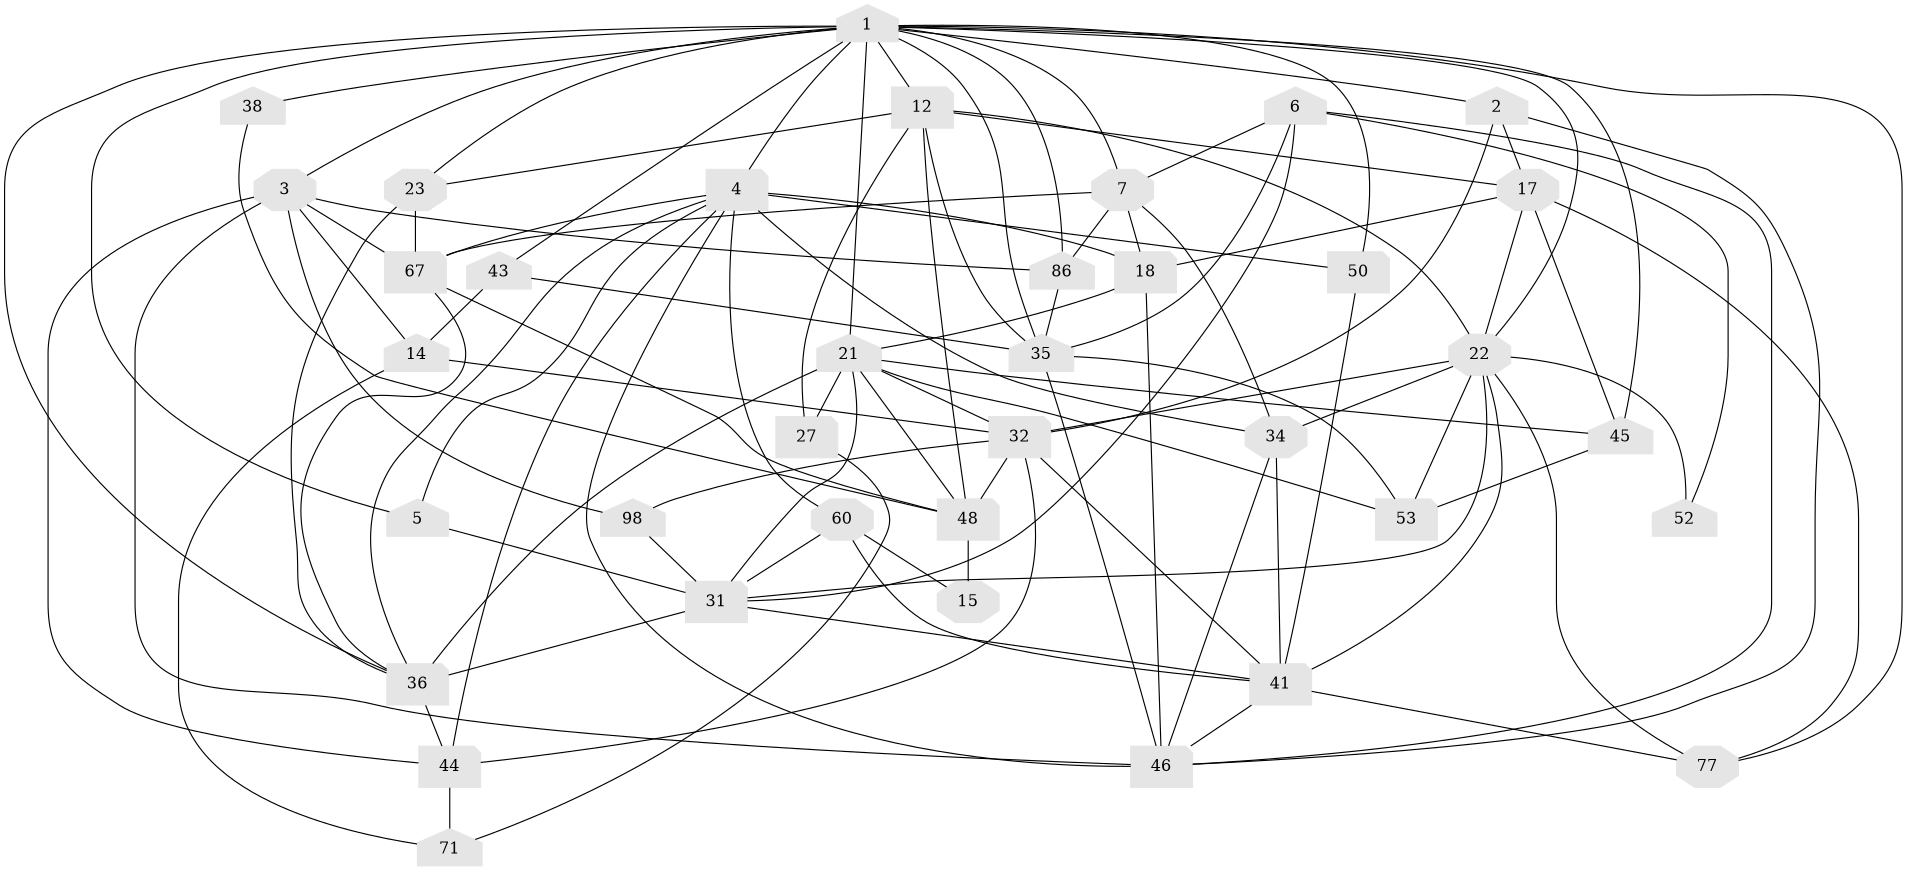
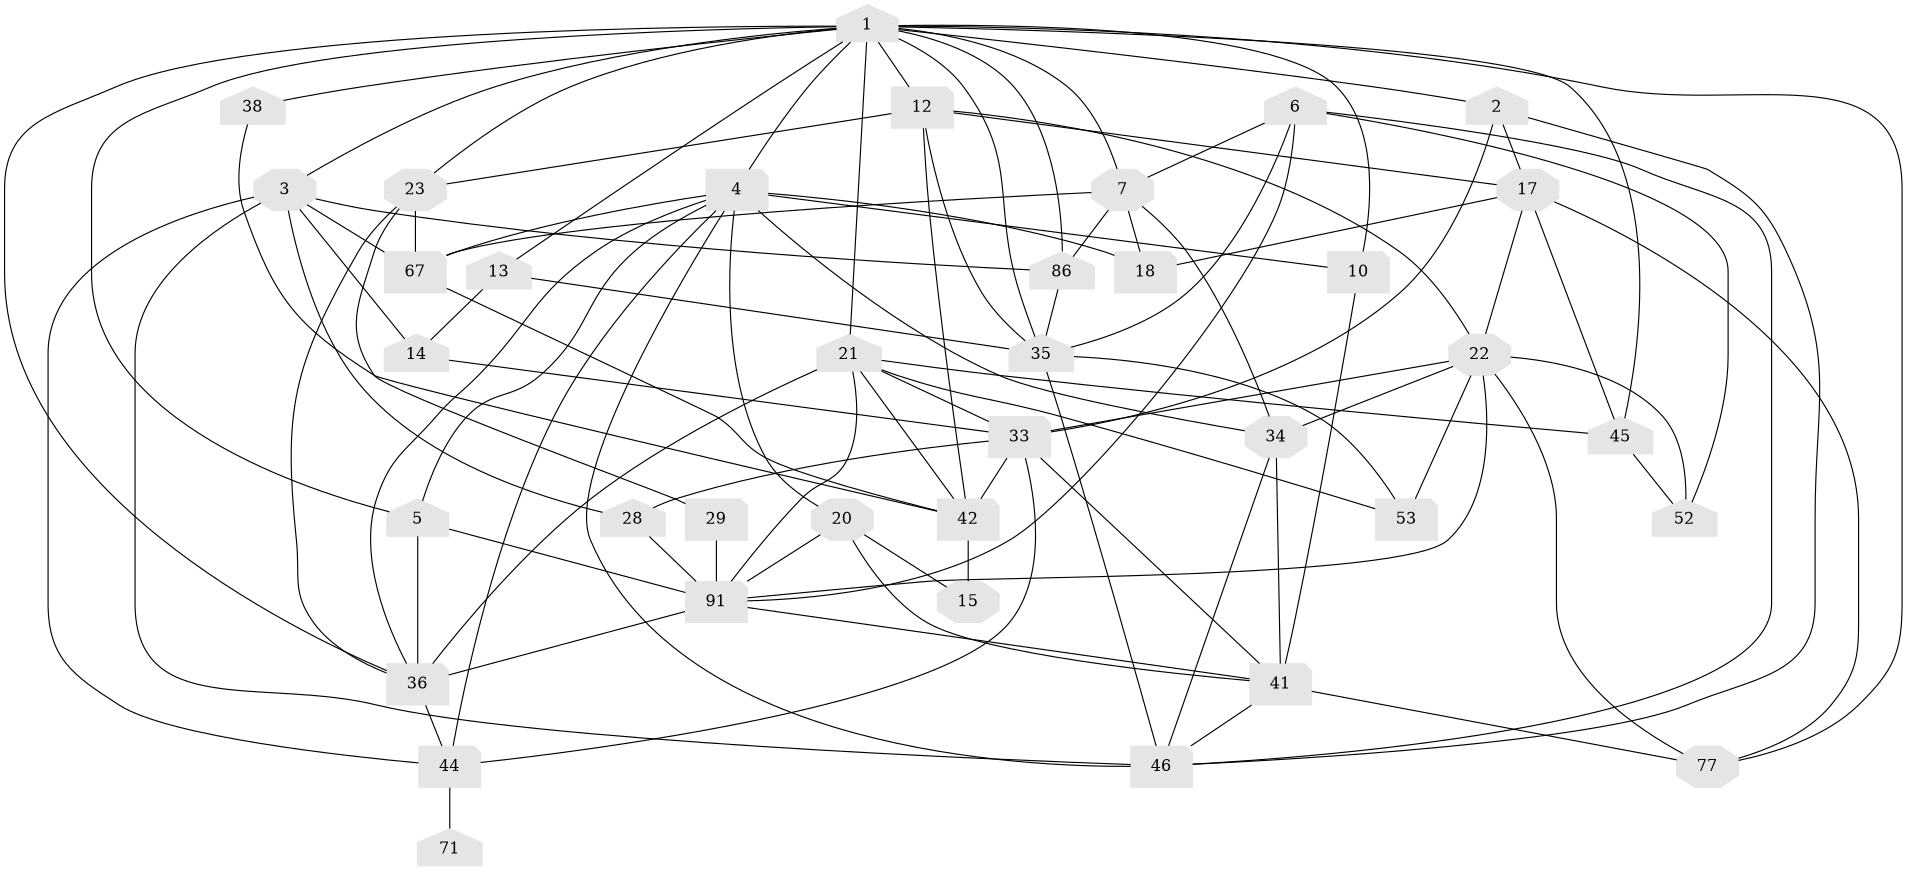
edge "1" -- "22": removed
node "43": label "43" -> "13"
node "50": label "50" -> "10"
edge "18" -- "21": removed
node "27": removed
node "32": label "32" -> "33"
edge "67" -- "36": now "5" -- "36"
edge "45" -- "53": now "45" -- "52"
node "98": label "98" -> "28"
node "29": added
node "60": label "60" -> "20"
node "48": label "48" -> "42"
edge "18" -- "46": removed
edge "22" -- "41": removed
node "31": label "31" -> "91"
edge "14" -- "71": removed
